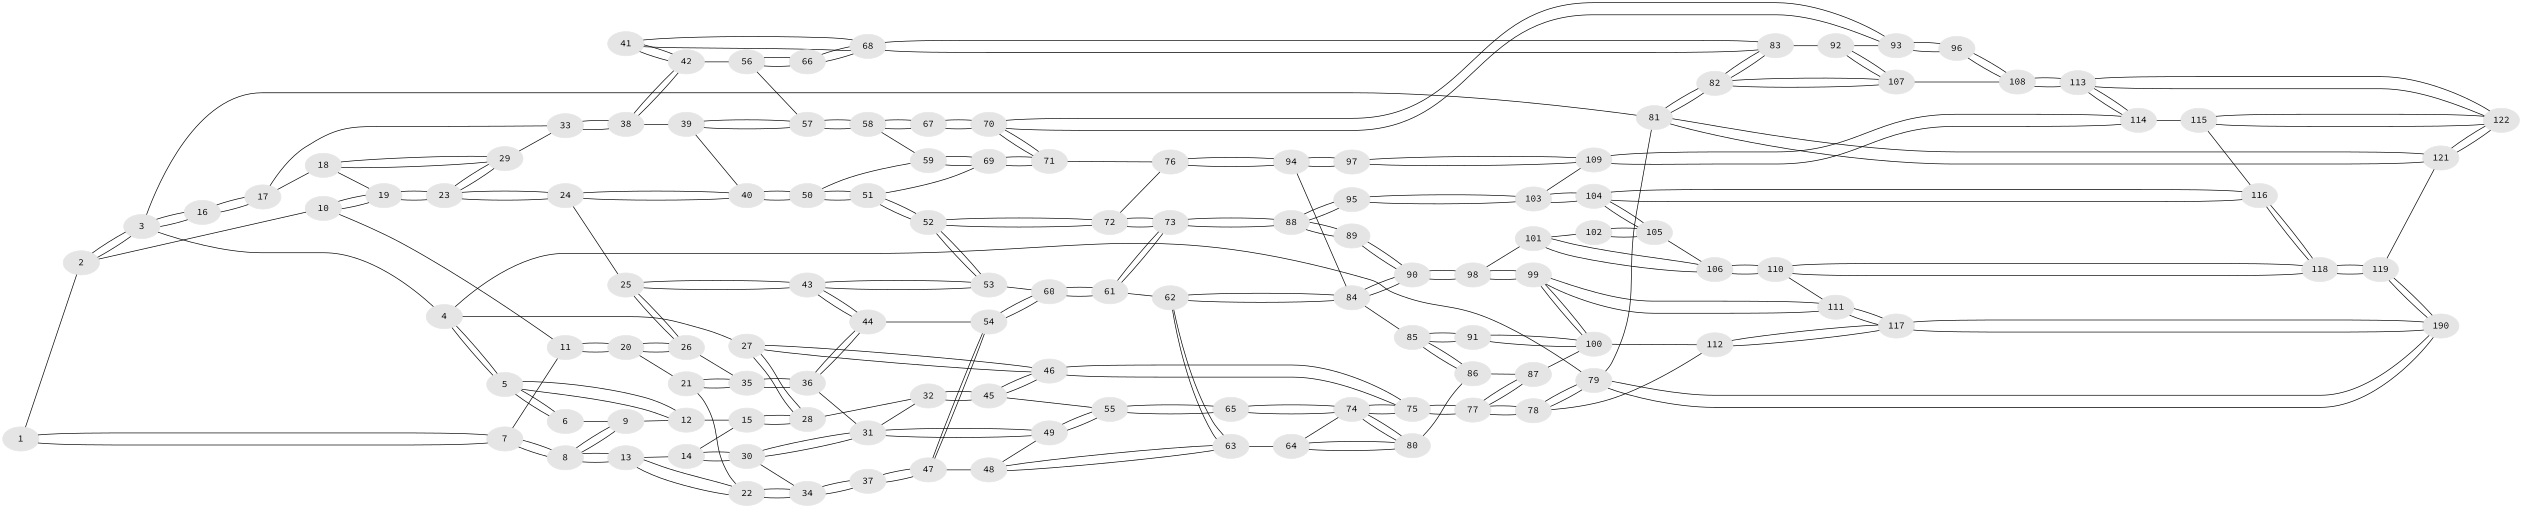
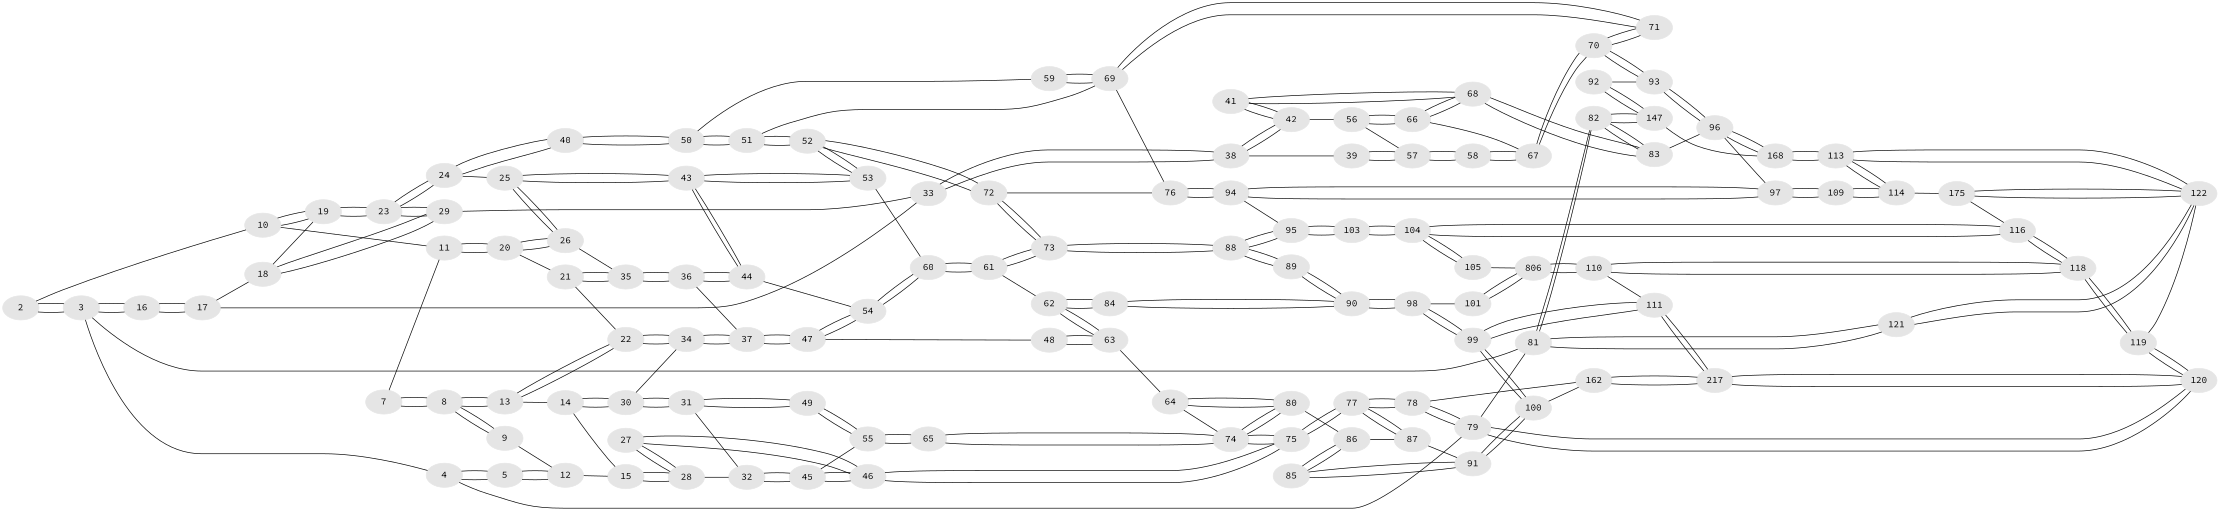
edge "83" -- "92": now "83" -- "96"
node "107": label "107" -> "147"
node "108": label "108" -> "168"
node "115": label "115" -> "175"
edge "66" -- "67": added
edge "58" -- "59": removed
edge "39" -- "40": removed
edge "96" -- "97": added
edge "71" -- "76": now "69" -- "76"
edge "109" -- "103": removed
edge "121" -- "119": now "122" -- "119"
node "102": removed
edge "94" -- "84": now "94" -- "95"
node "106": label "106" -> "806"
edge "4" -- "27": removed
edge "84" -- "85": removed
node "117": label "117" -> "217"
node "190": label "190" -> "120"
node "112": label "112" -> "162"
edge "100" -- "87": now "91" -- "87"
edge "36" -- "31": now "36" -- "37"
node "6": removed
node "1": removed
edge "49" -- "48": removed
